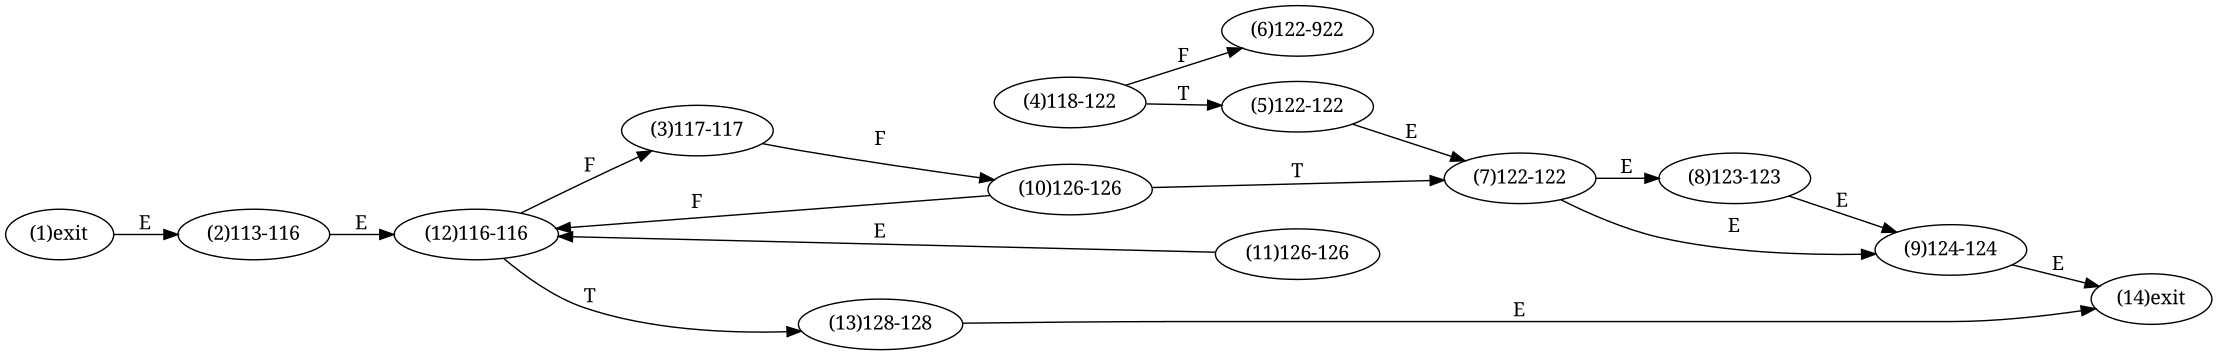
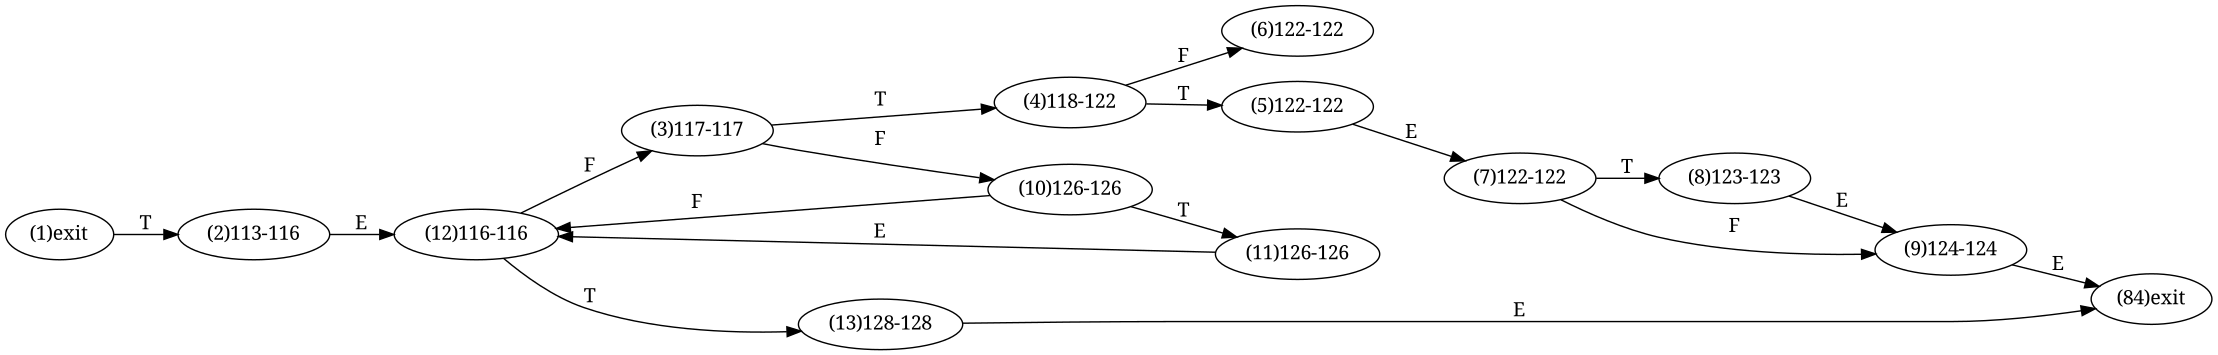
node "(6)122-922": label "(6)122-922" -> "(6)122-122"
edge "(3)117-117" -> "(4)118-122": added, label "T"
edge "(7)122-122" -> "(8)123-123": label "E" -> "T"
edge "(10)126-126" -> "(7)122-122": now "(10)126-126" -> "(11)126-126"
edge "(1)exit" -> "(2)113-116": label "E" -> "T"
edge "(7)122-122" -> "(9)124-124": label "E" -> "F"
node "(14)exit": label "(14)exit" -> "(84)exit"
